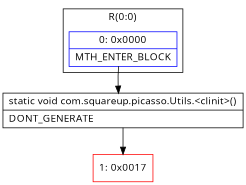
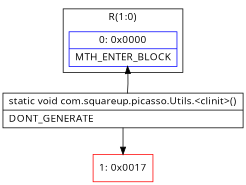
cluster "R(0:0)": label "R(0:0)" -> "R(1:0)"
edge "0: 0x0000" -> "static void com.squareup.picasso.Utils.<clinit>()": reversed
